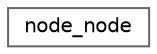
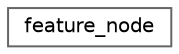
node "node_node": label "node_node" -> "feature_node"
